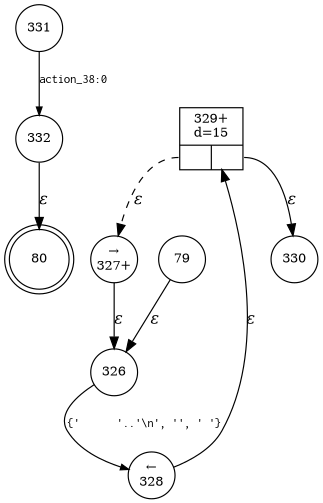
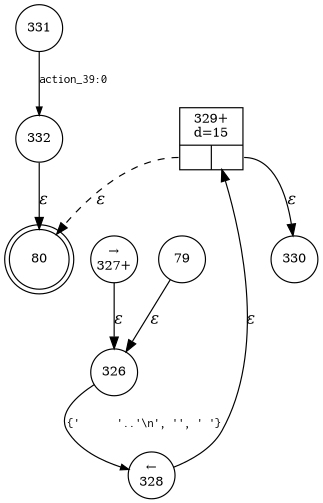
edge "331" -> "332": label "action_38:0" -> "action_39:0"
edge "329+" -> "→ 327+": now "329+" -> "80"
